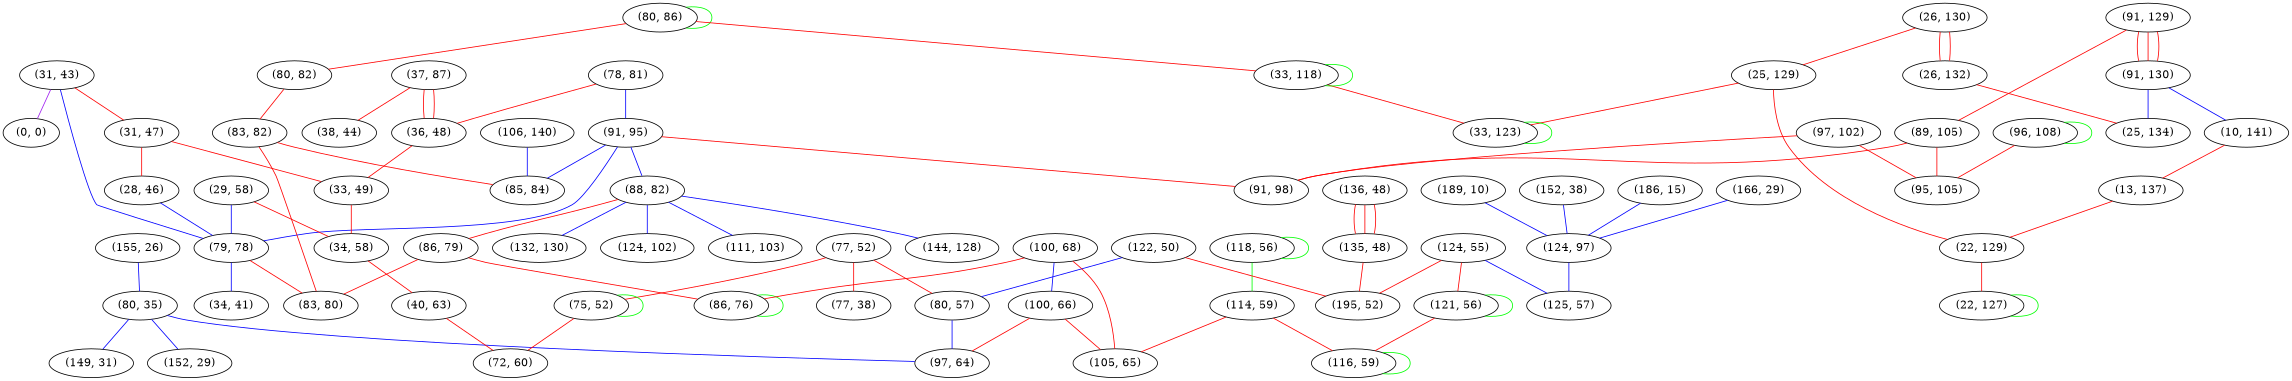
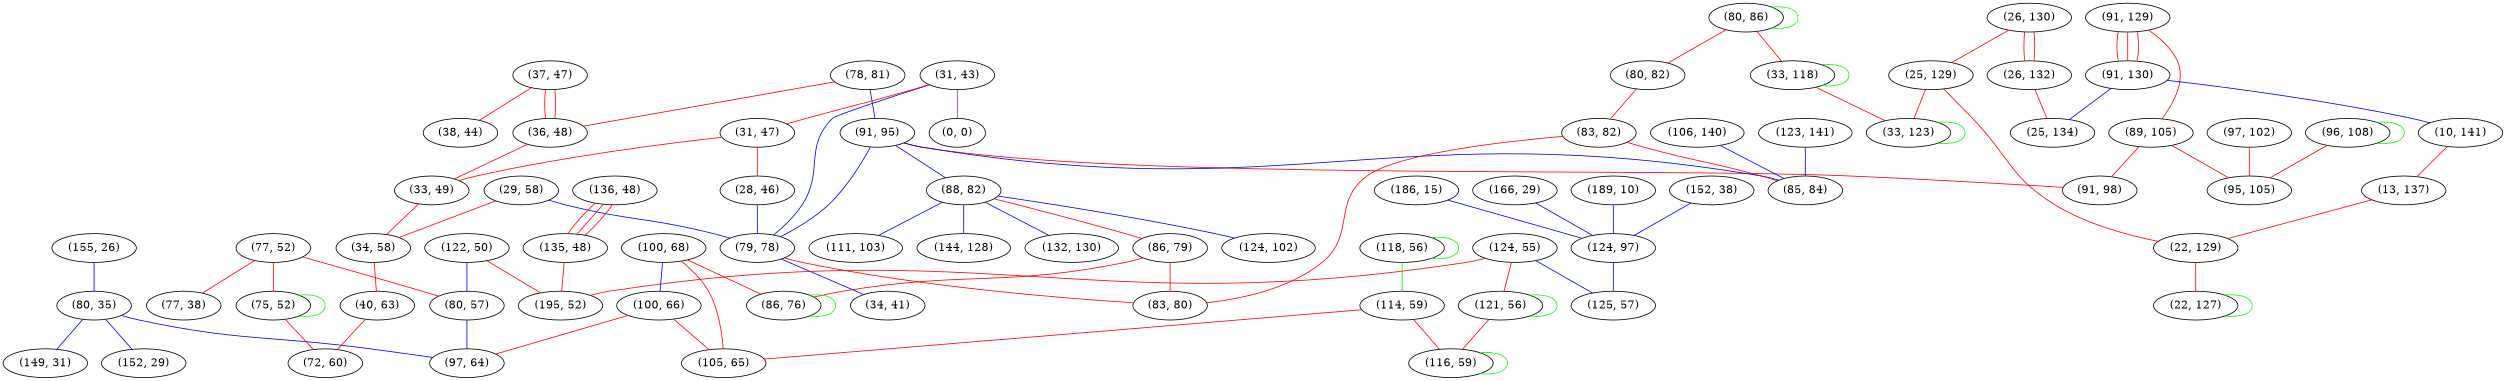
node "(37, 87)": label "(37, 87)" -> "(37, 47)"
node "(123, 141)": added
edge "(97, 102)" -- "(91, 98)": removed
